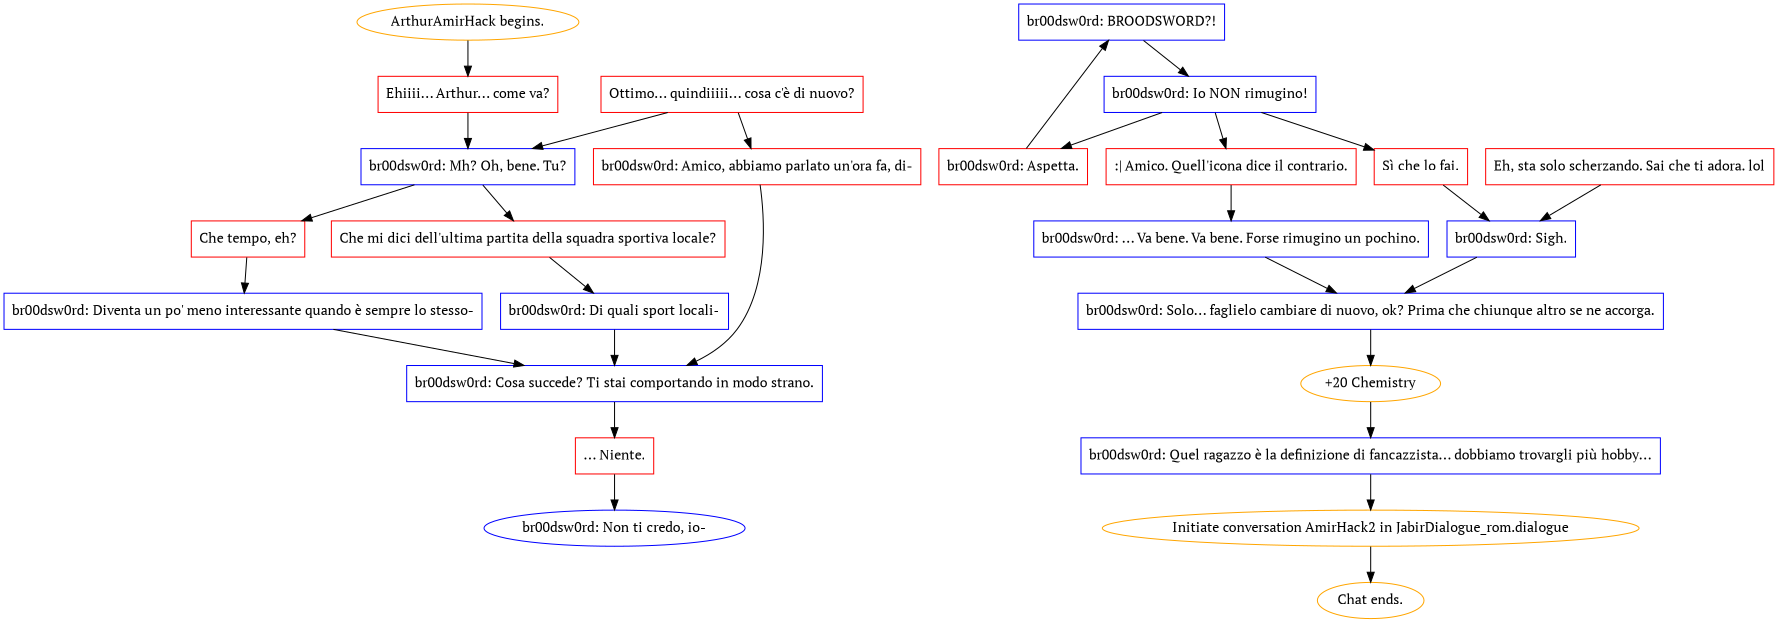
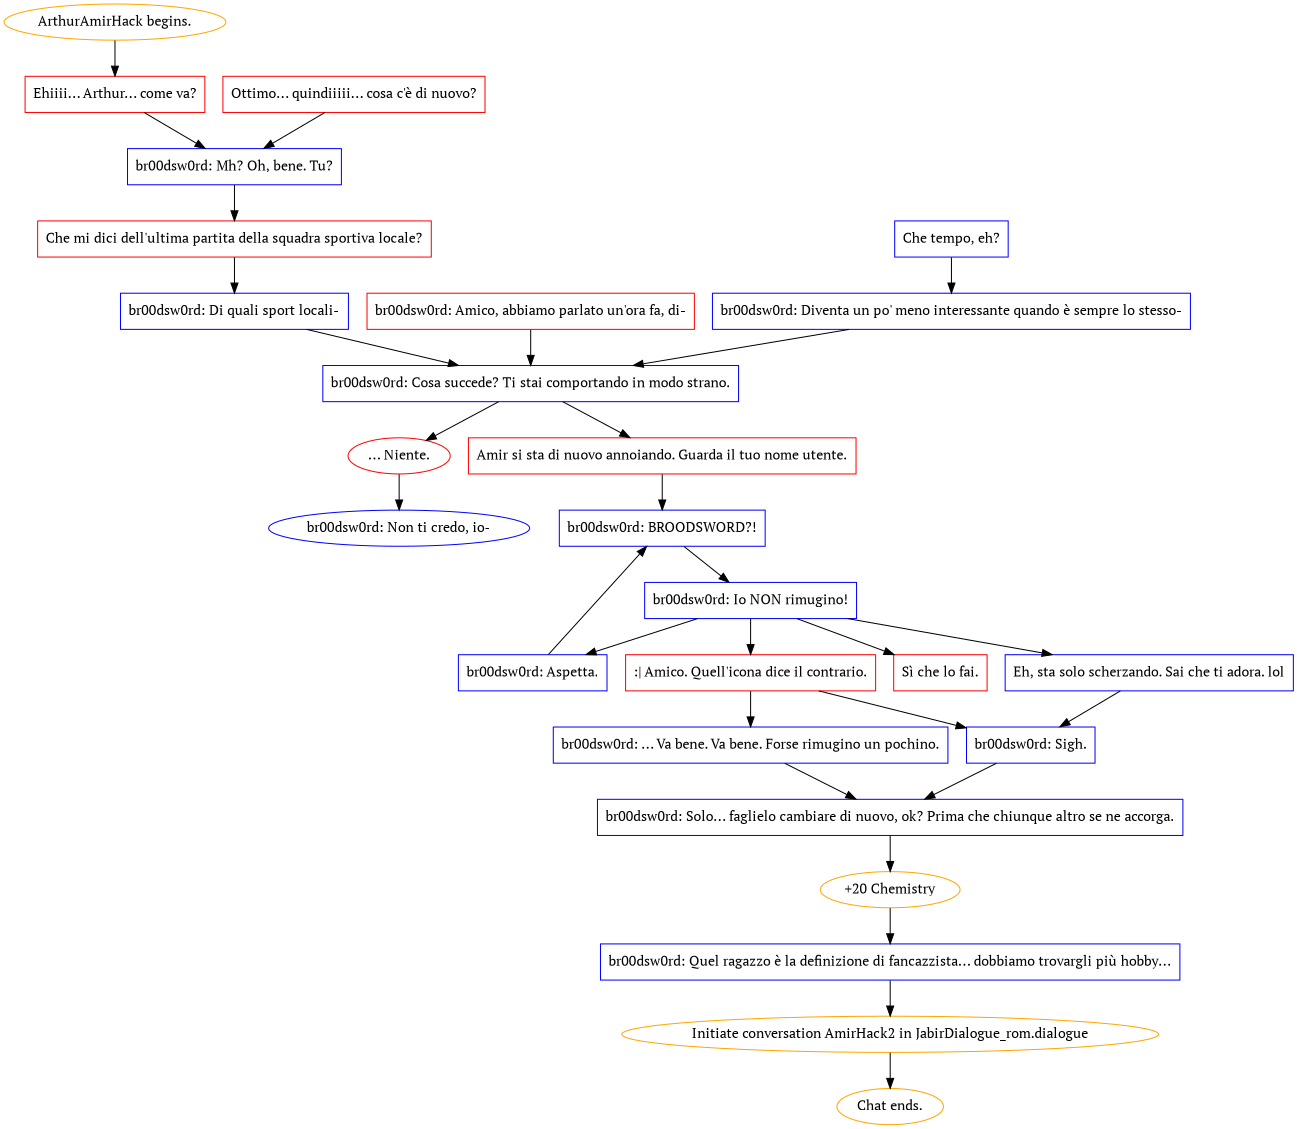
edge "Ottimo... quindiiiii... cosa c'è di nuovo?" -> "br00dsw0rd: Amico, abbiamo parlato un'ora fa, di-": removed
node "br00dsw0rd: Aspetta.": color red -> blue
node "Eh, sta solo scherzando. Sai che ti adora. lol": color red -> blue
edge "Sì che lo fai." -> "br00dsw0rd: Sigh.": now ":| Amico. Quell'icona dice il contrario." -> "br00dsw0rd: Sigh."
edge "br00dsw0rd: Mh? Oh, bene. Tu?" -> "Che tempo, eh?": removed
node "Che tempo, eh?": color red -> blue
node "... Niente.": shape box -> ellipse
node "Amir si sta di nuovo annoiando. Guarda il tuo nome utente.": added
edge "br00dsw0rd: Io NON rimugino!" -> "Eh, sta solo scherzando. Sai che ti adora. lol": added
